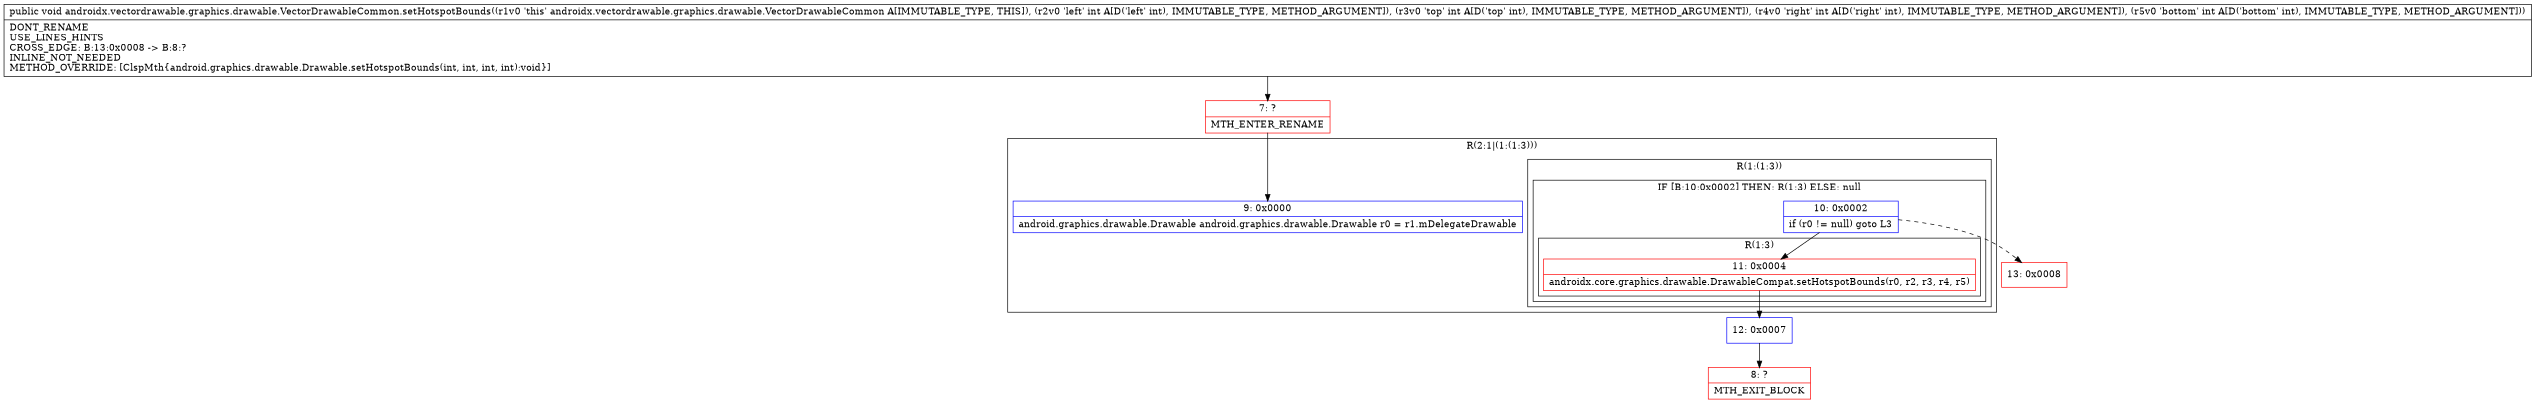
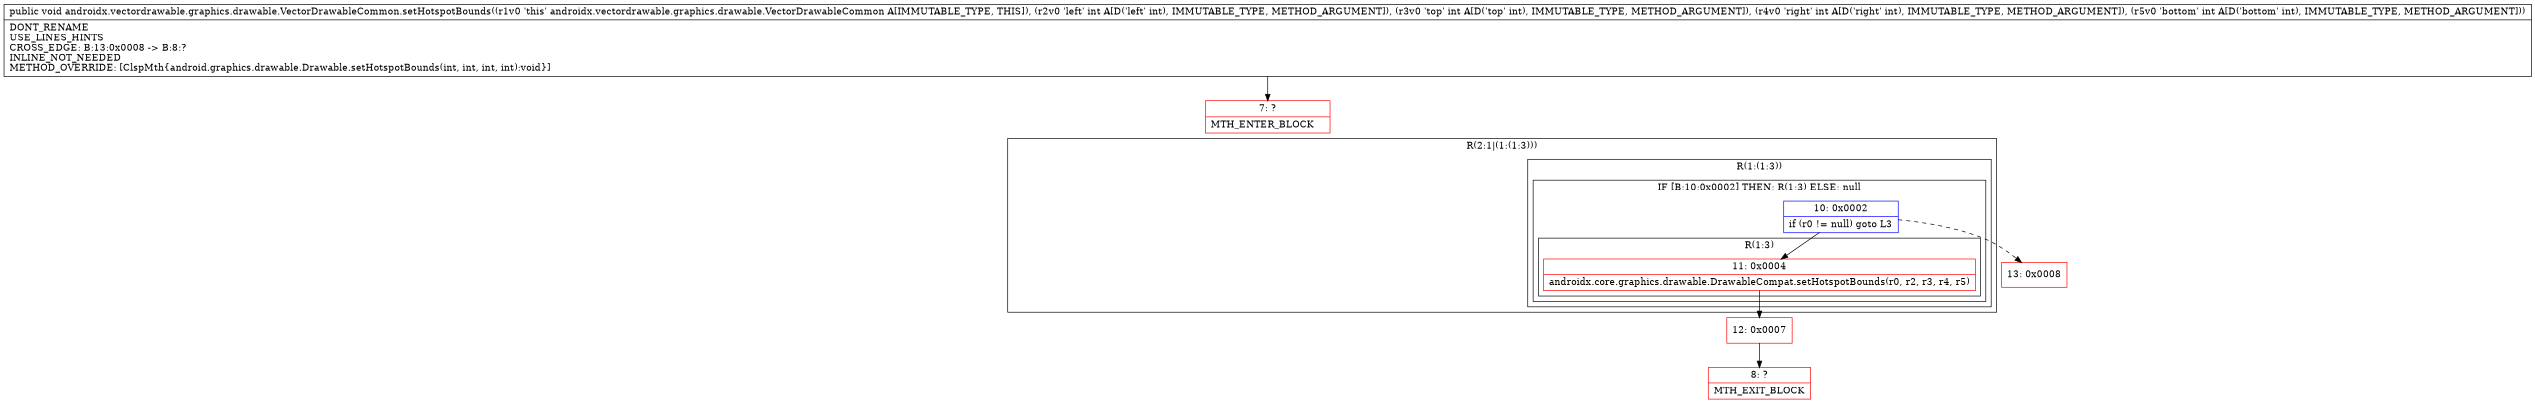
node "7: ?": text "MTH_ENTER_RENAME" -> "MTH_ENTER_BLOCK"
node "9: 0x0000": removed
node "12: 0x0007": color blue -> red
